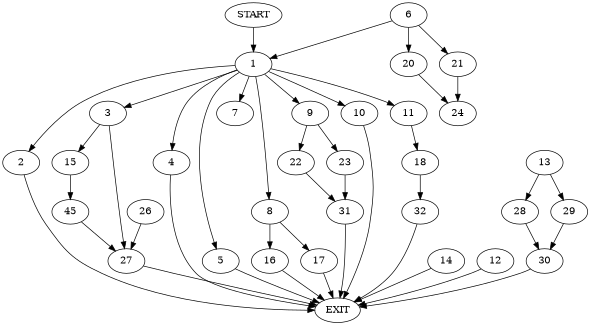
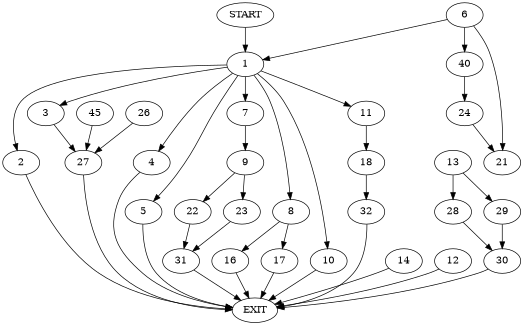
node "20": label "20" -> "40"
edge "21" -> "24": reversed
edge "1" -> "9": now "7" -> "9"
node "15": removed
